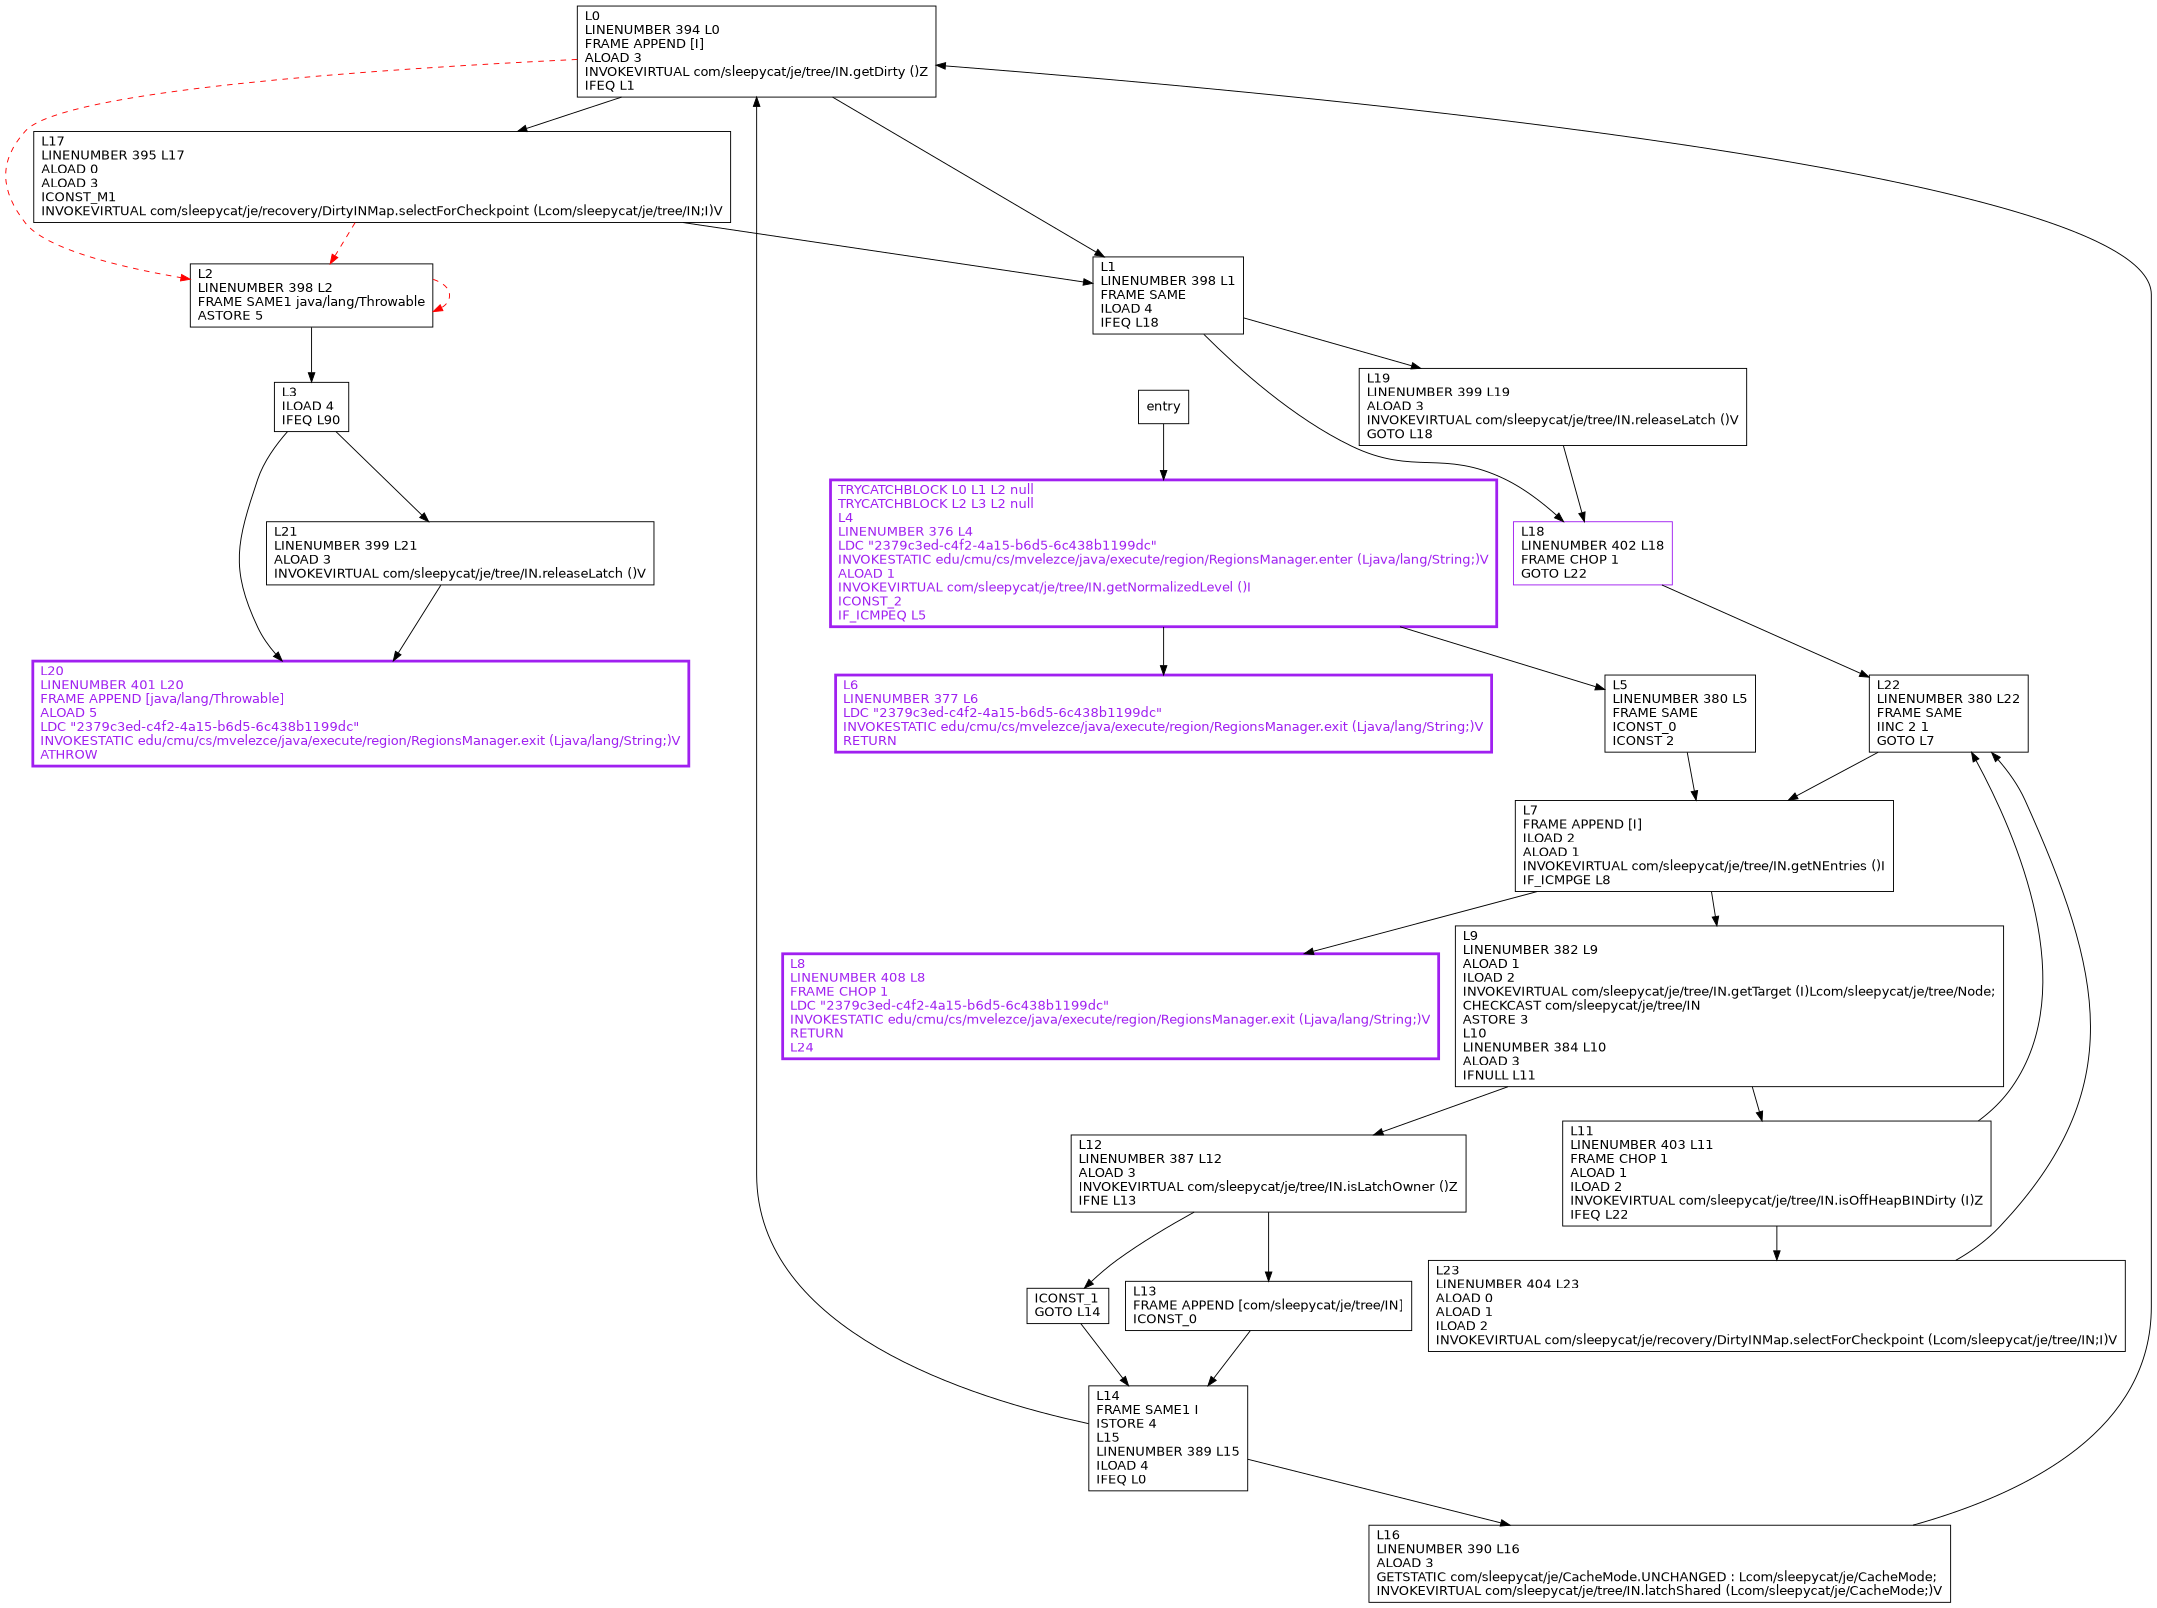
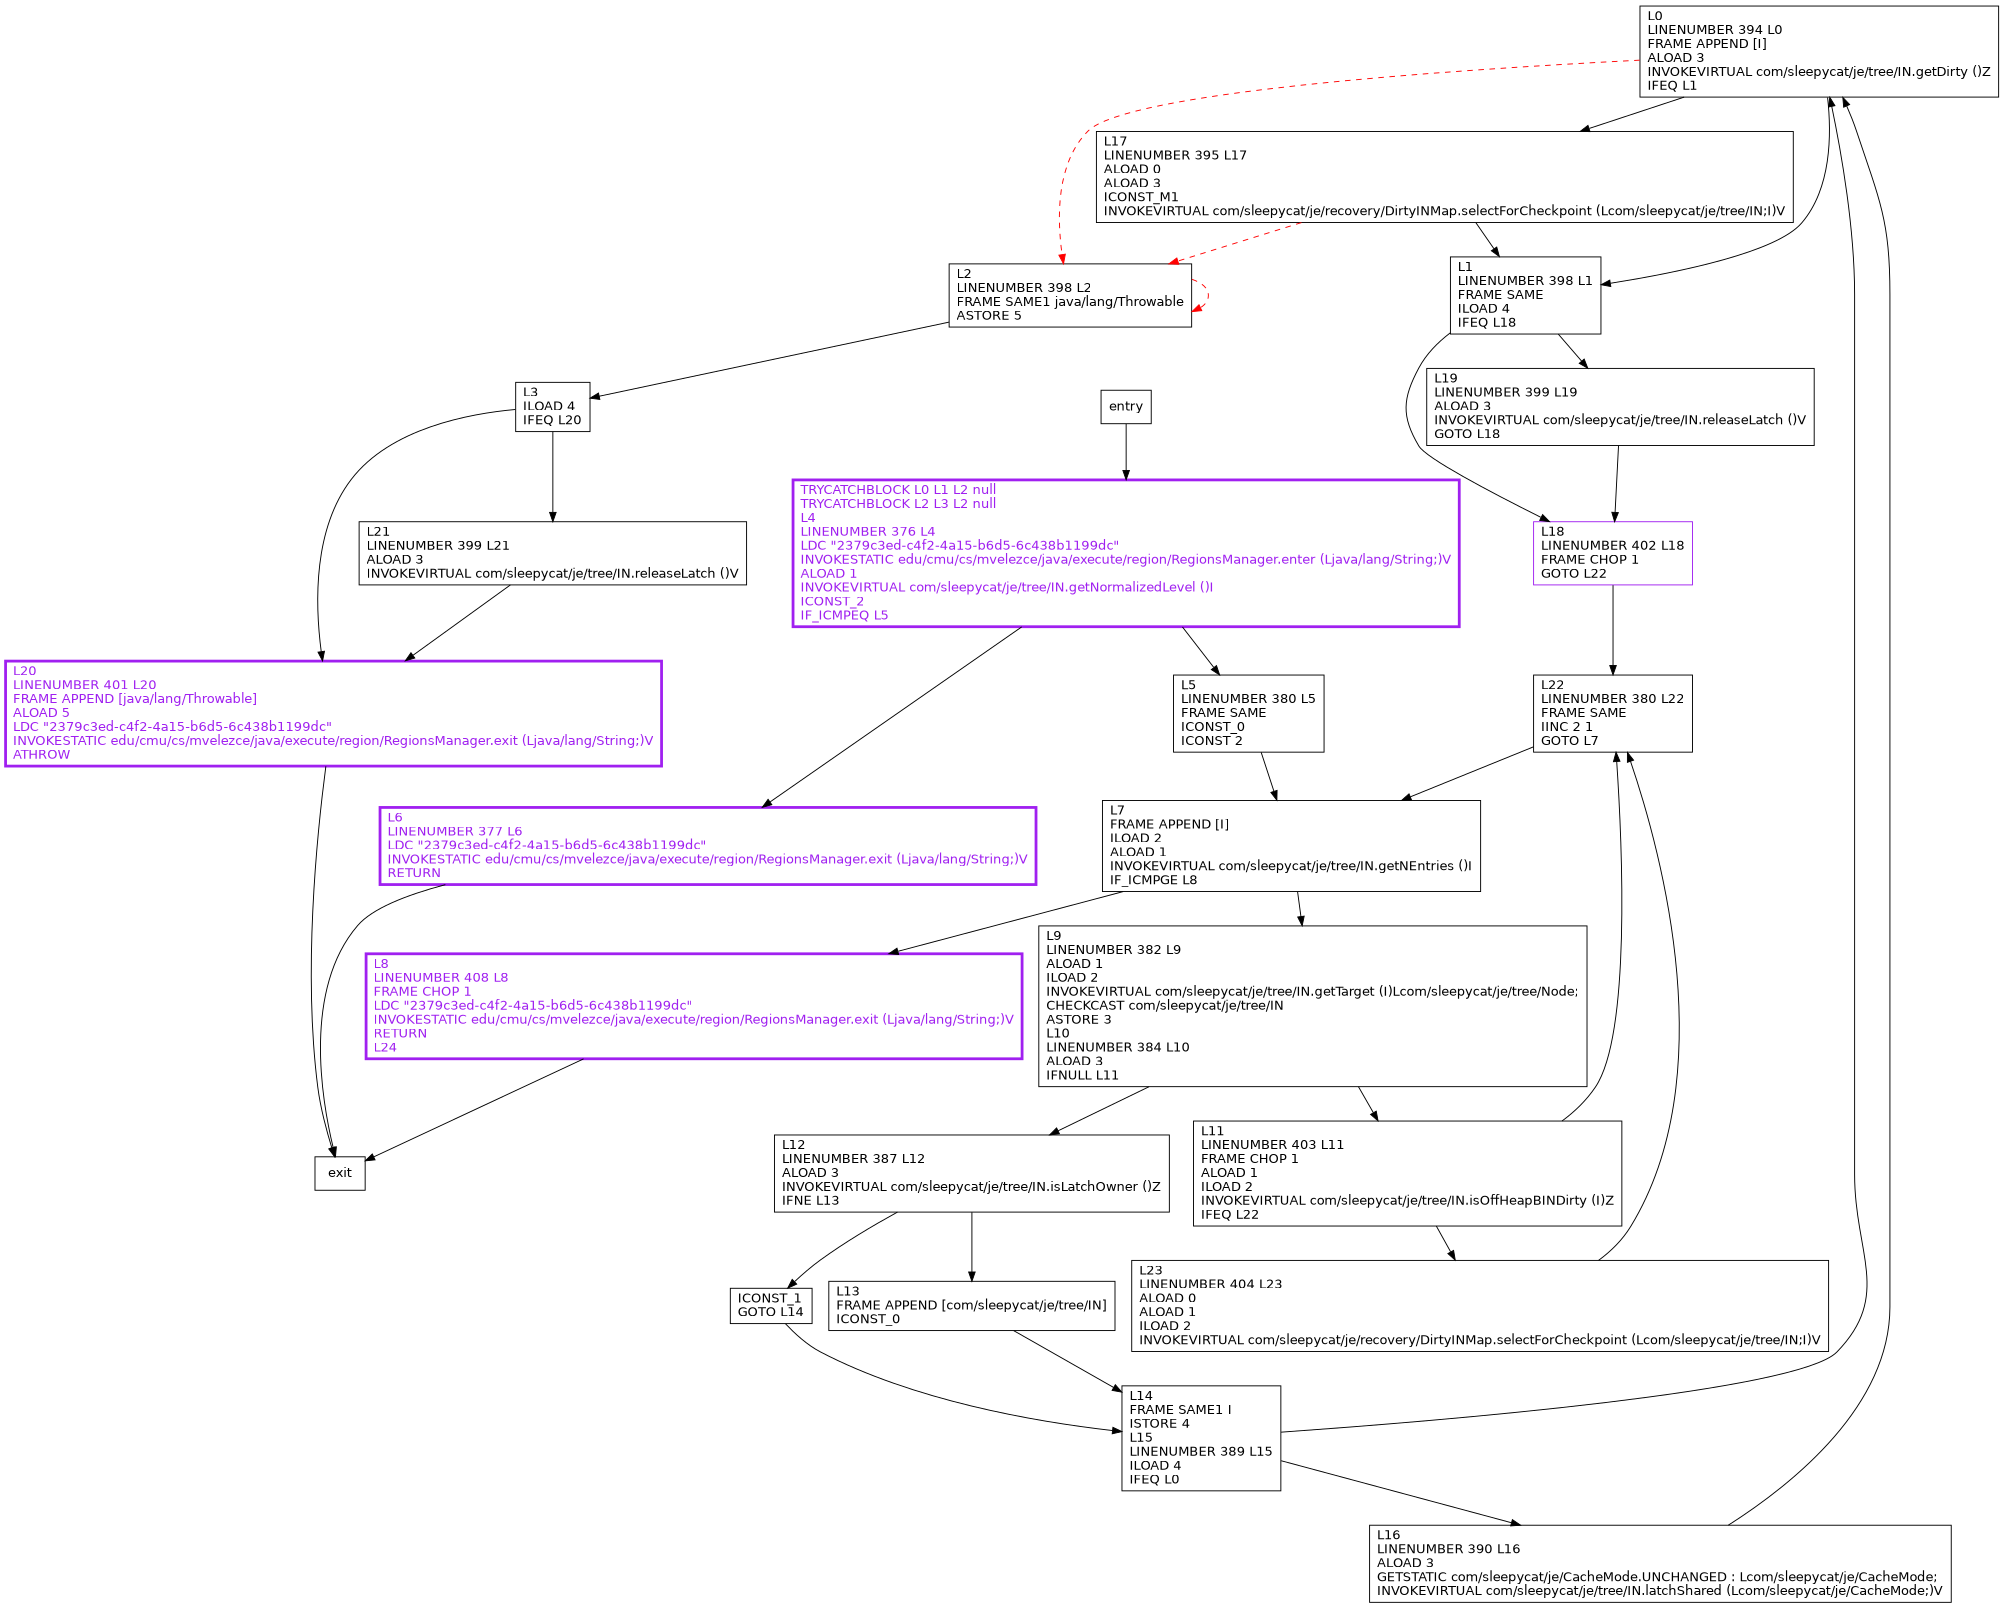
node "L3 ILOAD 4 IFEQ L90": label "L3 ILOAD 4 IFEQ L90" -> "L3 ILOAD 4 IFEQ L20"
node "exit": added
